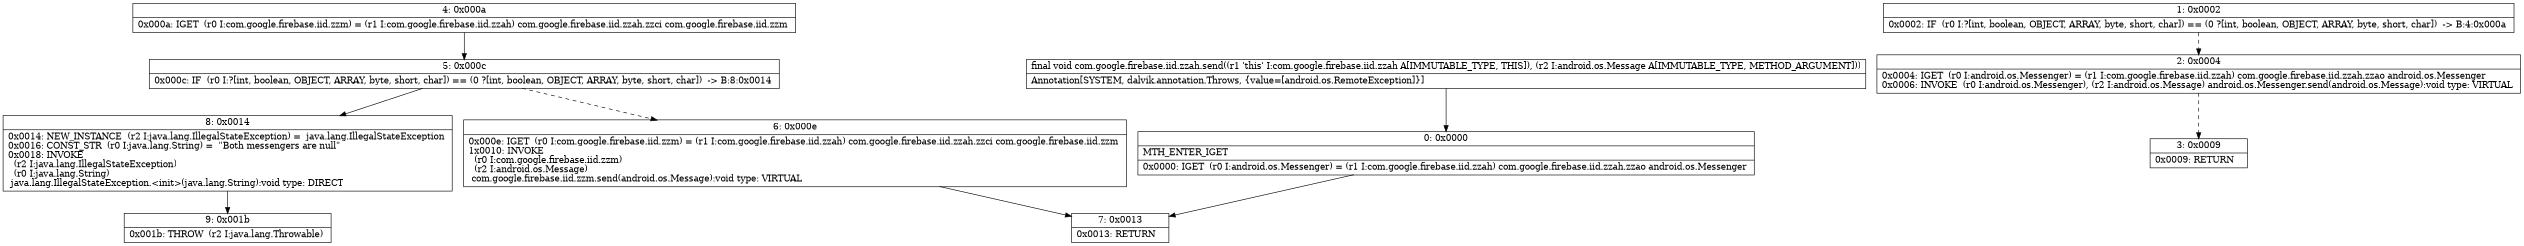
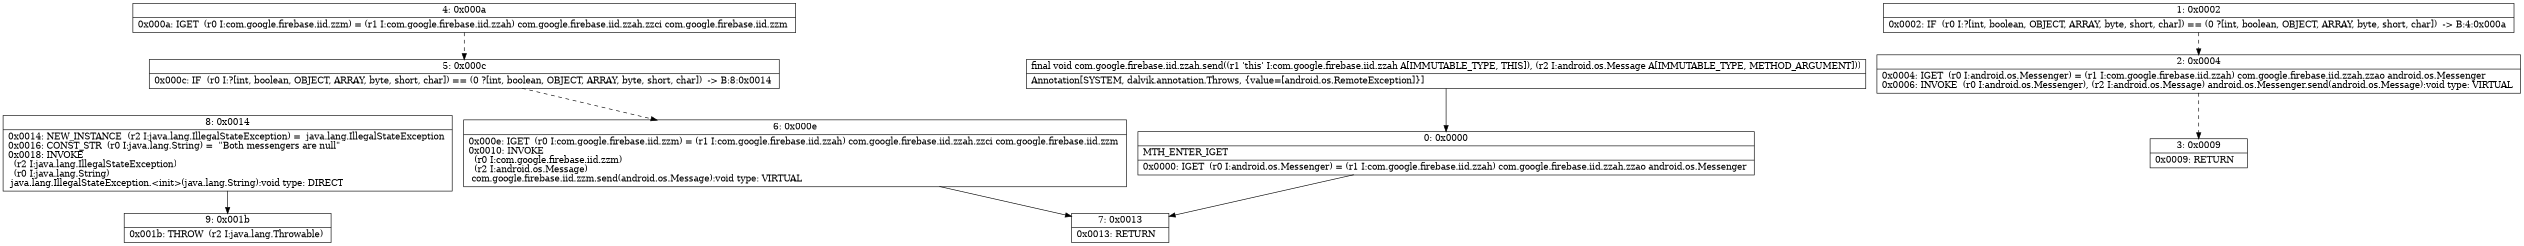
edge "4: 0x000a" -> "5: 0x000c": style solid -> dashed
edge "5: 0x000c" -> "8: 0x0014": removed
node "6: 0x000e": text "1x0010: INVOKE" -> "0x0010: INVOKE"
